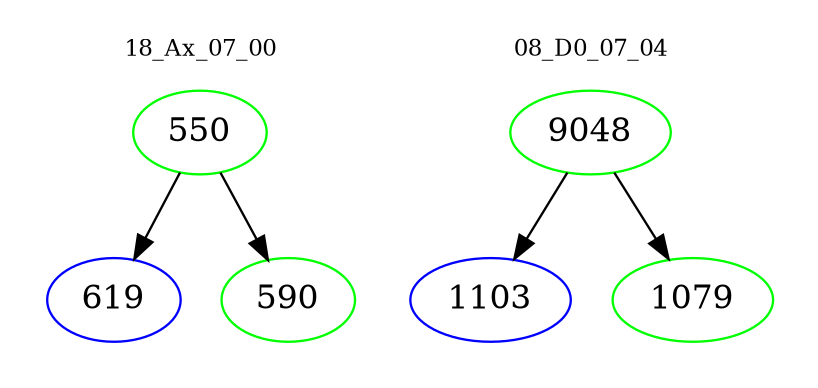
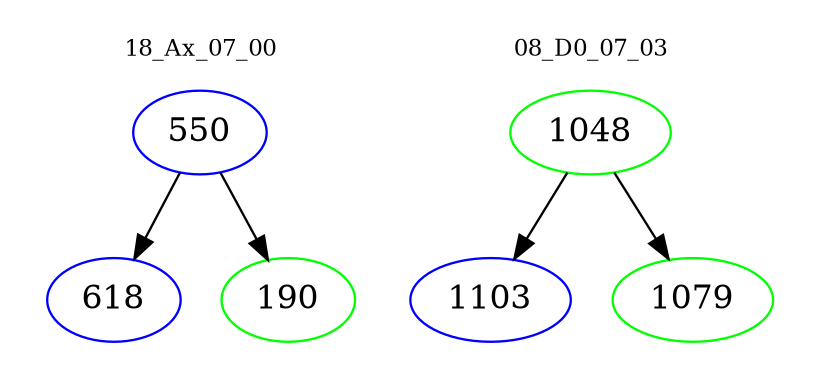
cluster "08_D0_07_04": label "08_D0_07_04" -> "08_D0_07_03"
node "550": color green -> blue
node "9048": label "9048" -> "1048"
node "619": label "619" -> "618"
node "590": label "590" -> "190"
